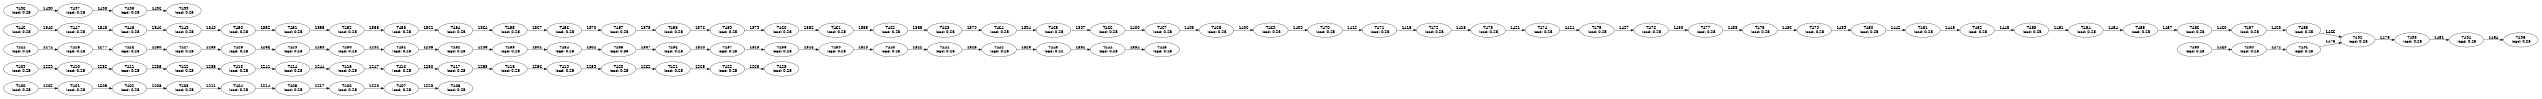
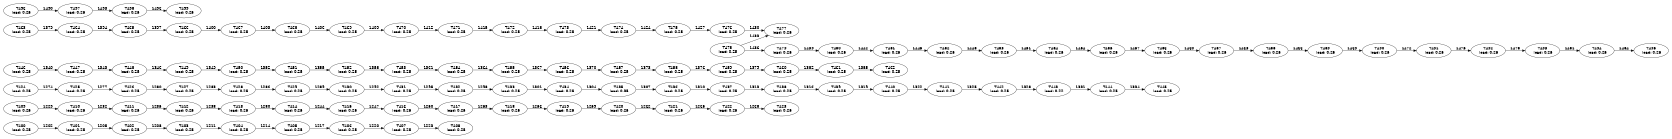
edge "T462 load: 0.25" -> "T463 load: 0.25": removed, label "1388"
edge "T477 load: 0.25" -> "T478 load: 0.25": reversed
edge "T488 load: 0.25" -> "T492 load: 0.25": now "T488 load: 0.25" -> "T489 load: 0.25"
edge "T413 load: 0.25" -> "T414 load: 0.25": label "1241" -> "1280"
